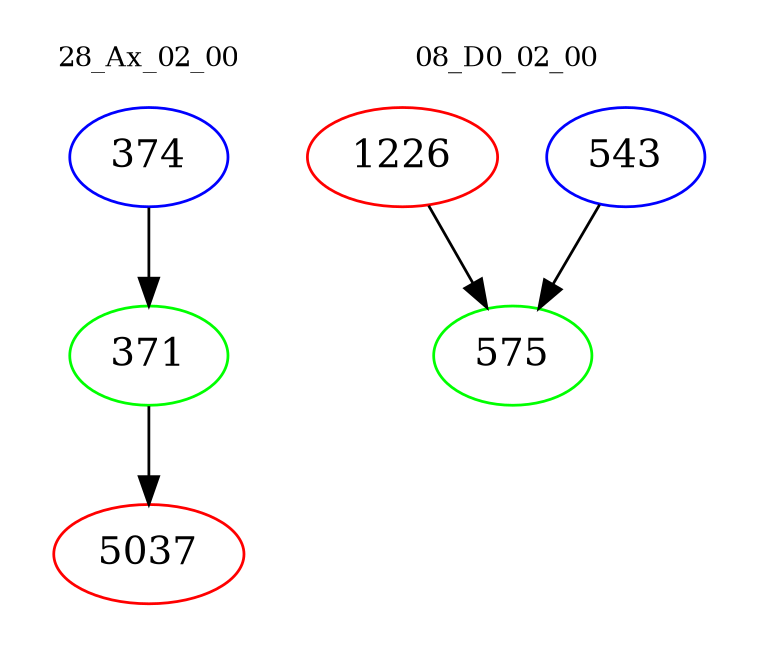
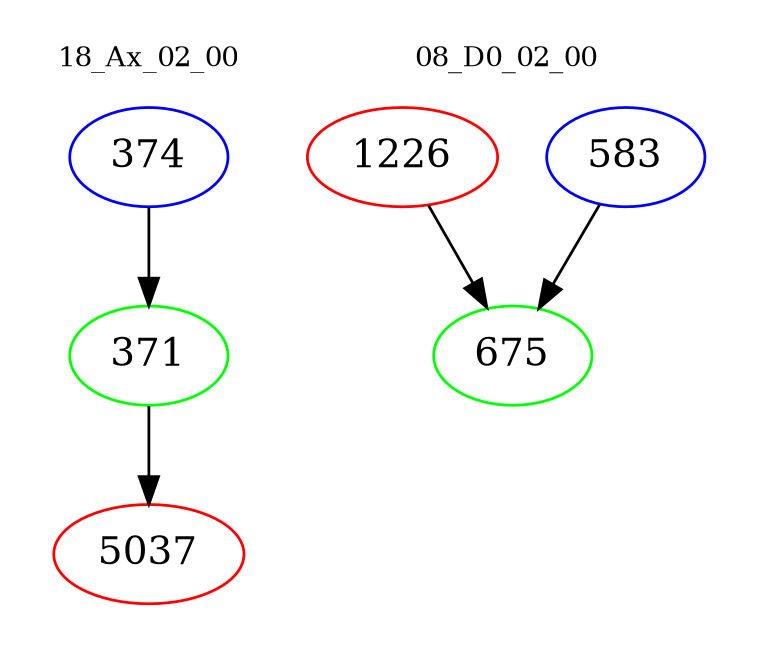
cluster "28_Ax_02_00": label "28_Ax_02_00" -> "18_Ax_02_00"
node "543": label "543" -> "583"
node "575": label "575" -> "675"
